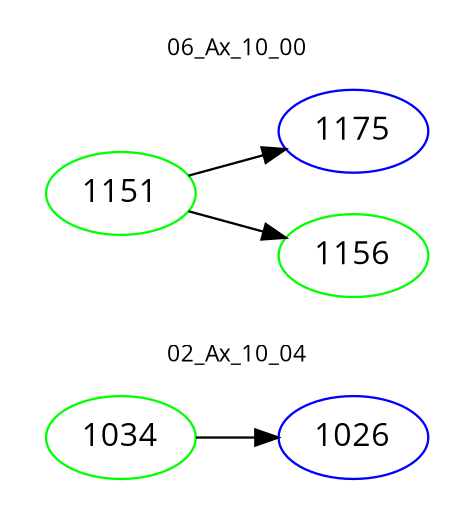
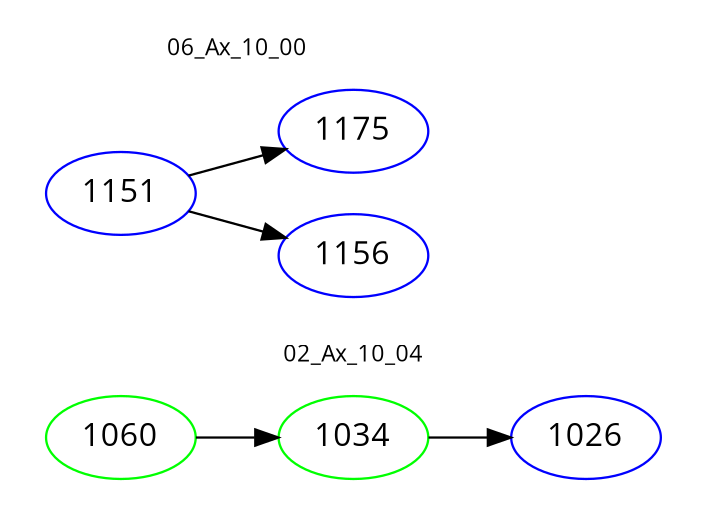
node "1151": color green -> blue
node "1156": color green -> blue
node "1060": added
